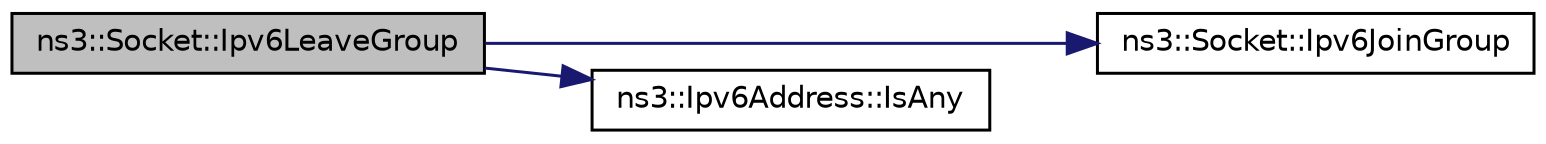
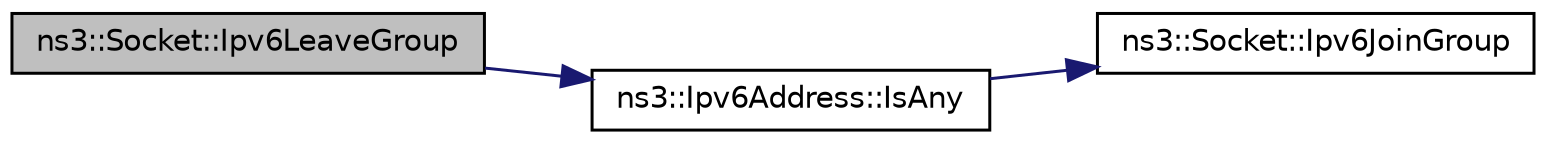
edge "ns3::Socket::Ipv6LeaveGroup" -> "ns3::Socket::Ipv6JoinGroup": now "ns3::Ipv6Address::IsAny" -> "ns3::Socket::Ipv6JoinGroup"
